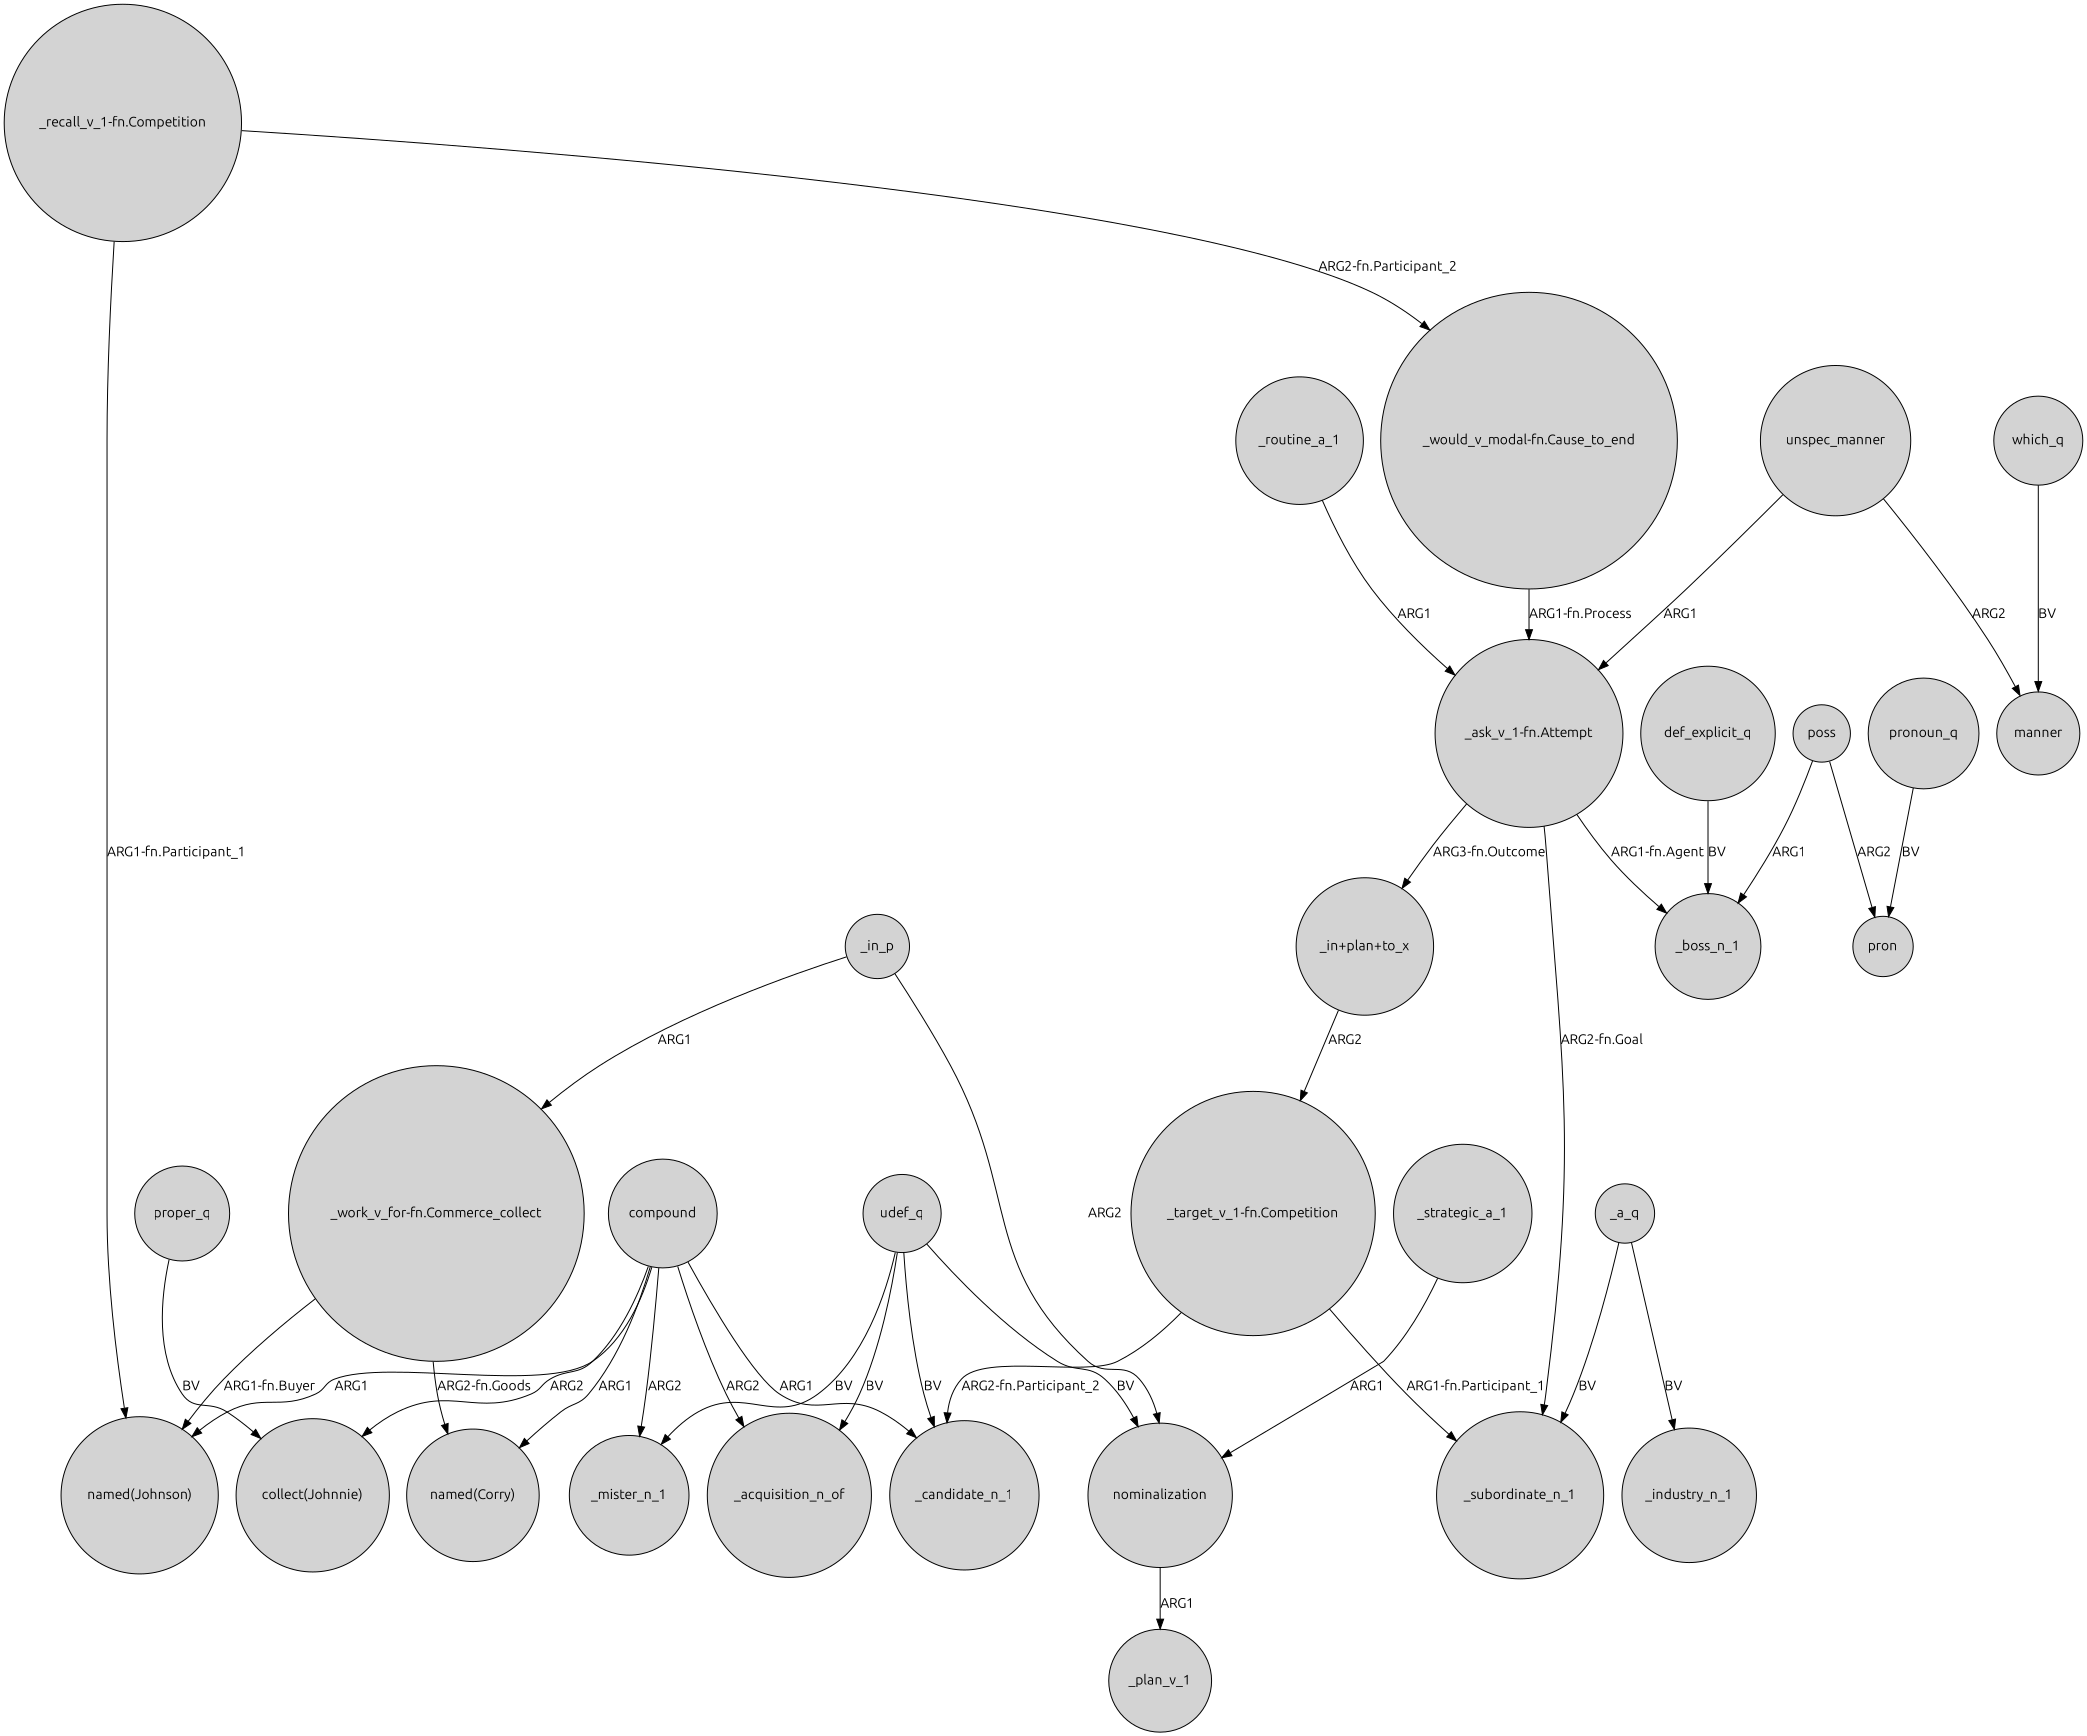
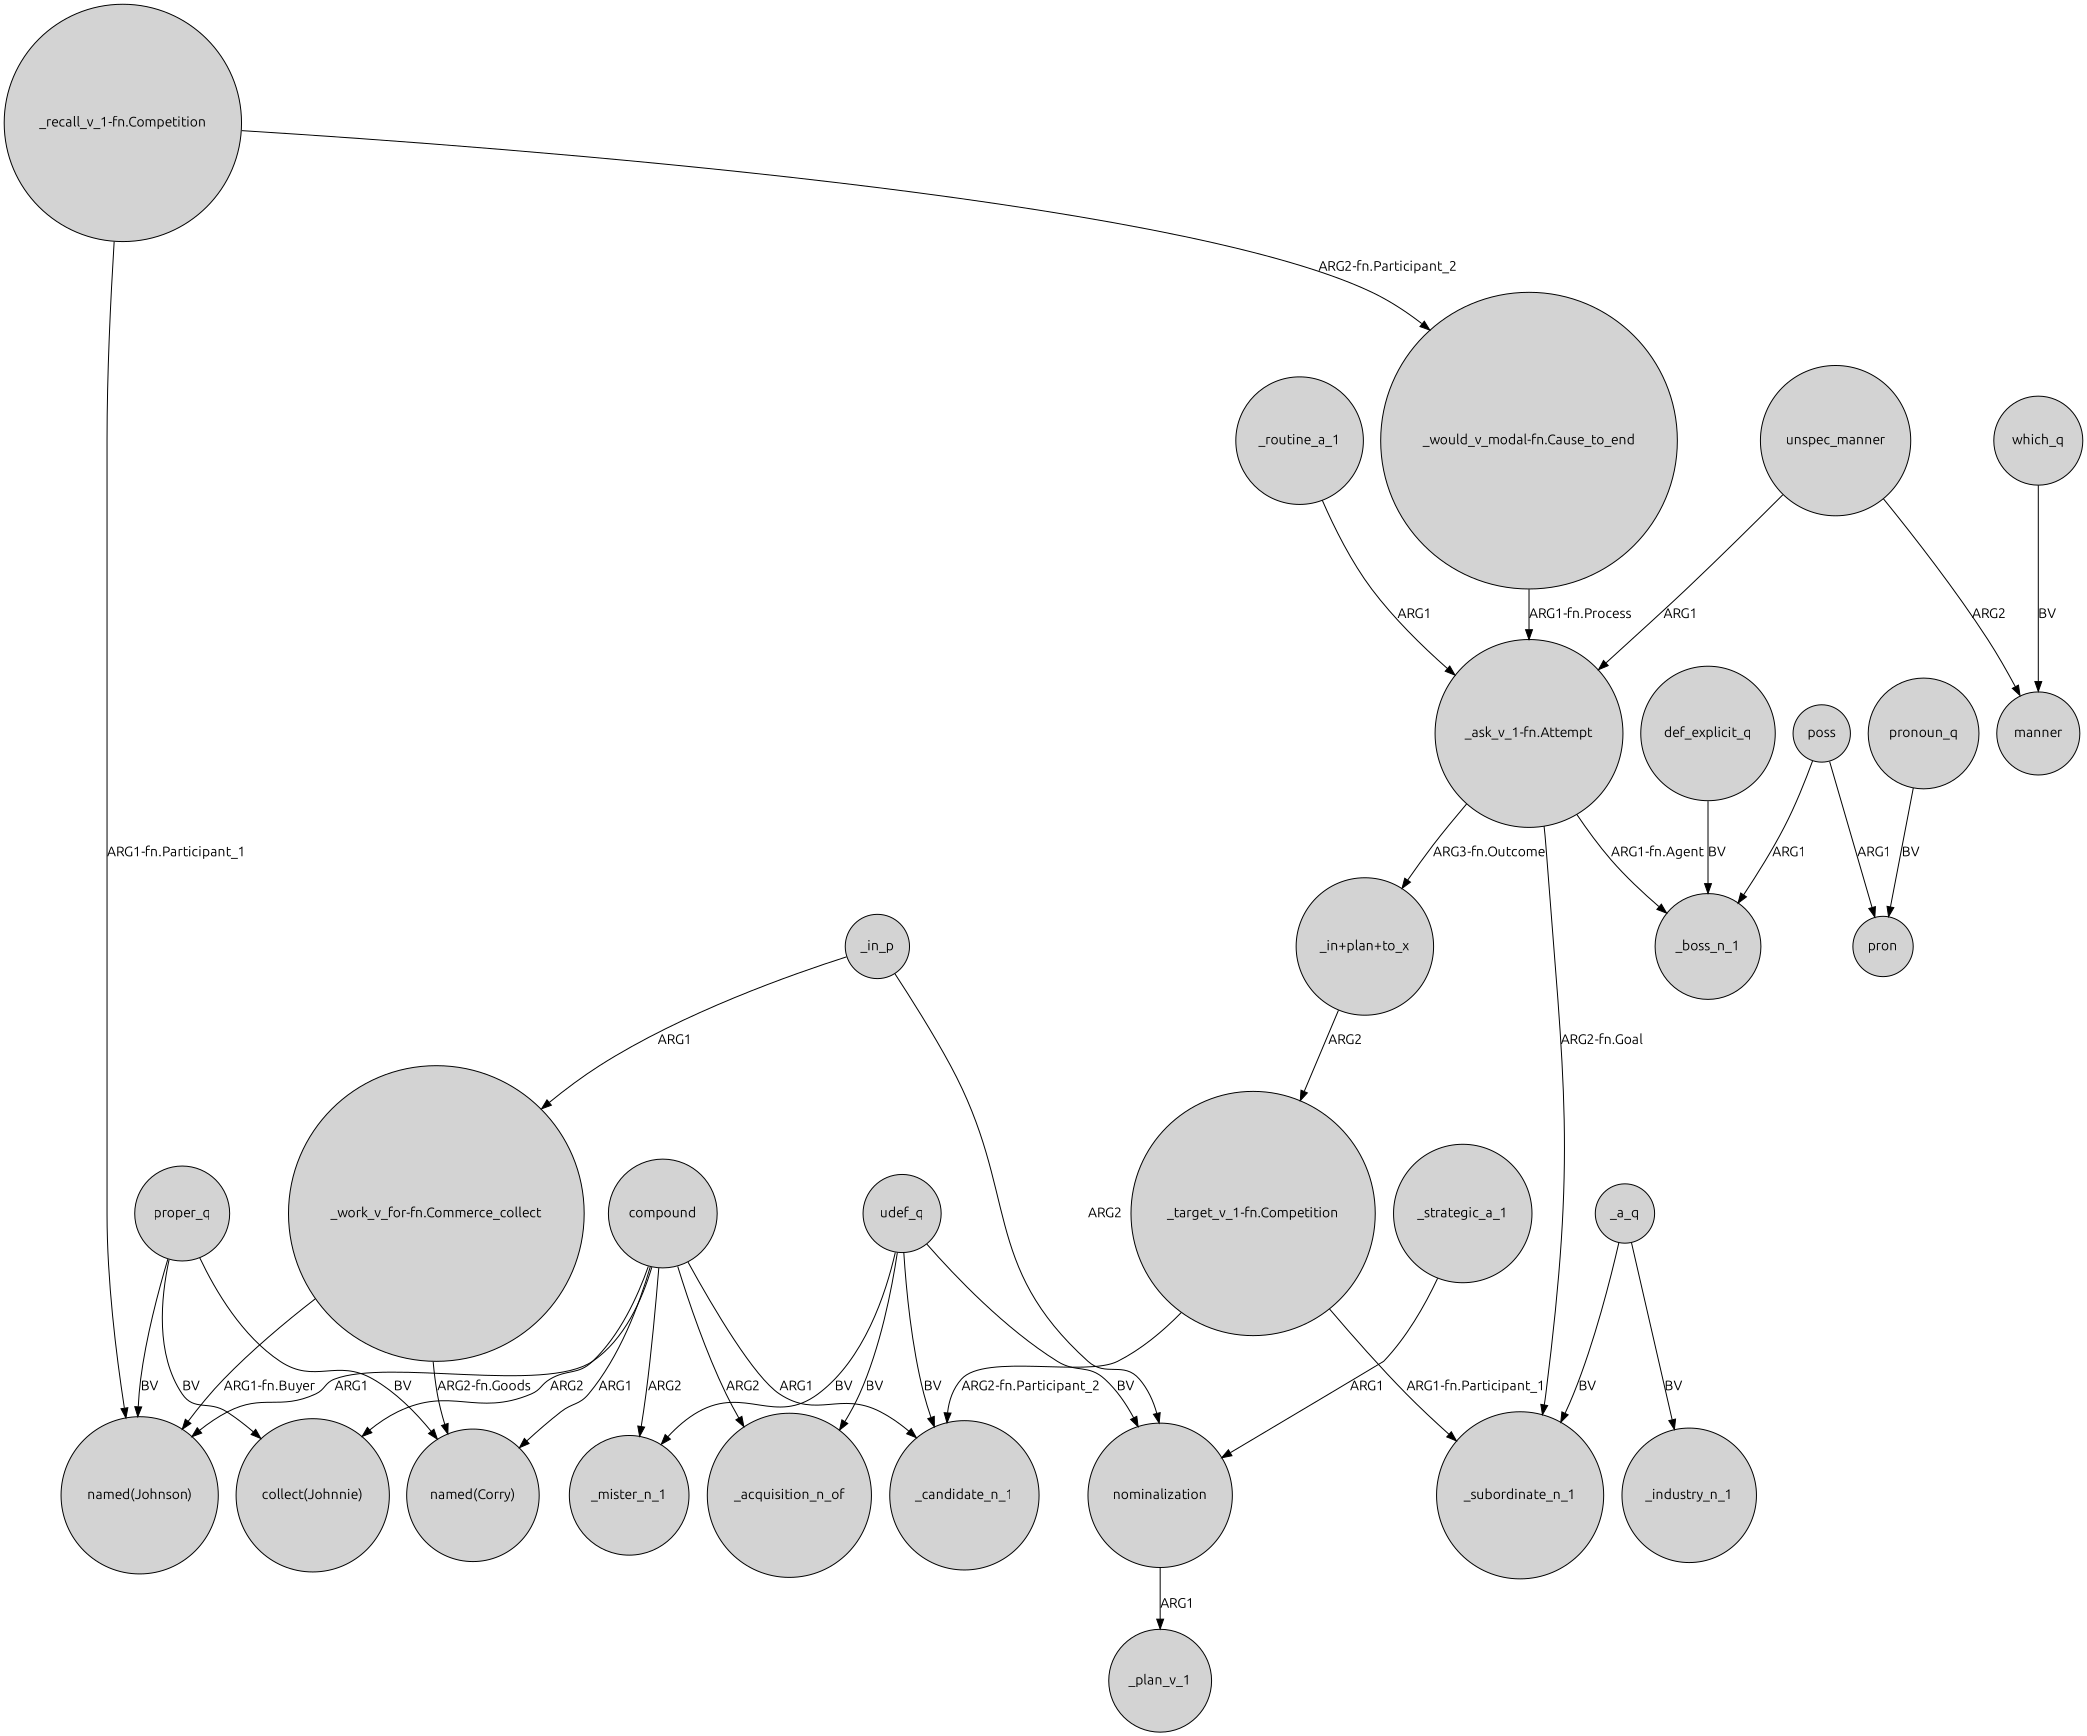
edge "poss" -> "pron": label "ARG2" -> "ARG1"
edge "proper_q" -> "named(Johnson)": added, label "BV"
edge "proper_q" -> "named(Corry)": added, label "BV"
